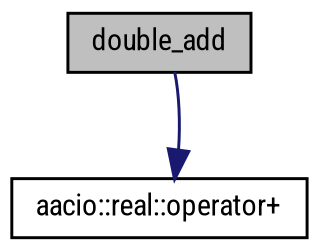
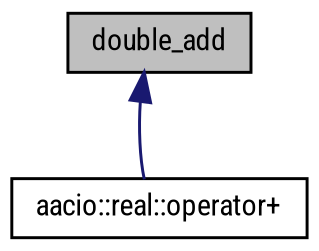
edge "double_add" -> "aacio::real::operator+": reversed
